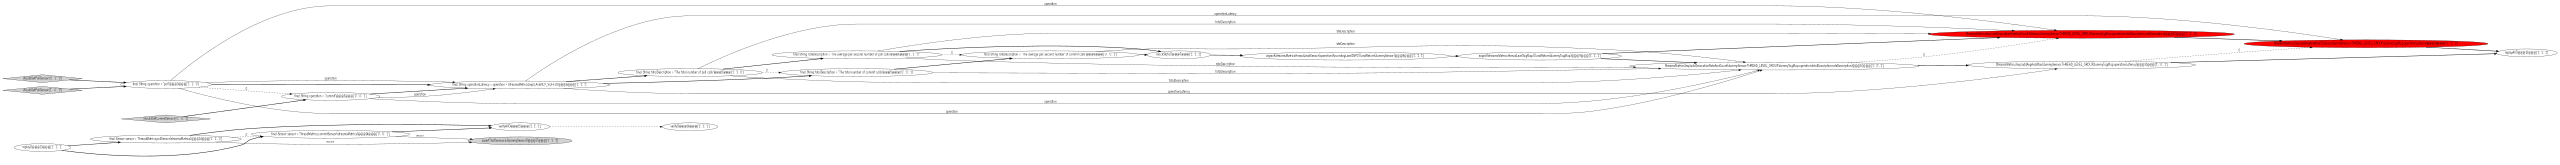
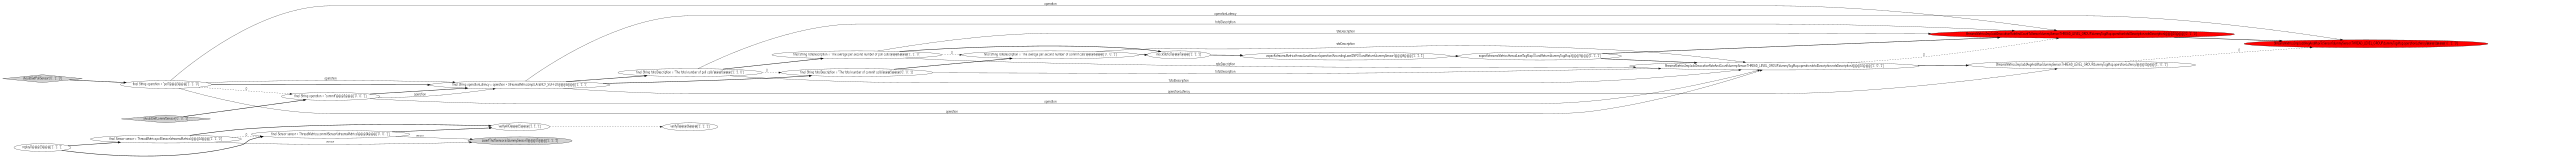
node "replayAll()@@@12@@@['1', '1', '1']": removed
node "shouldGetPollSensor['1', '0', '0']": removed
